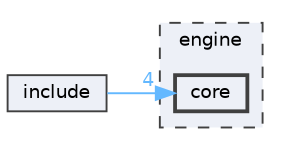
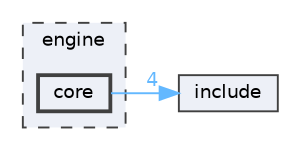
edge "include" -> "core": reversed
